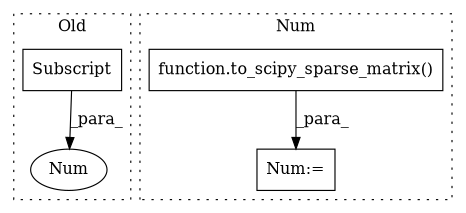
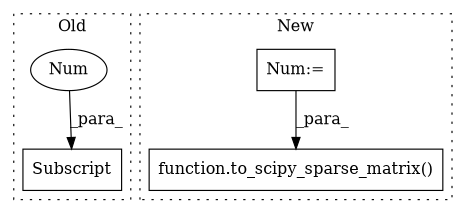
cluster "Num": label "Num" -> "New"
edge "Subscript" -> "Num": reversed
edge "function.to_scipy_sparse_matrix()" -> "Num:=": reversed
